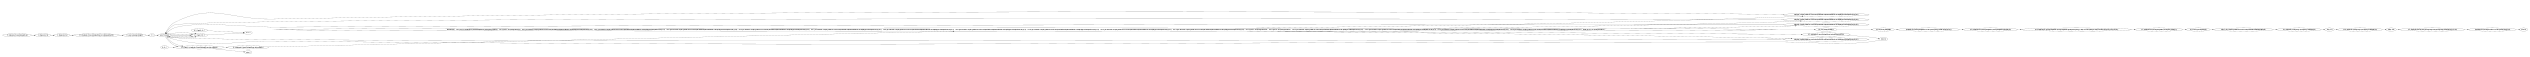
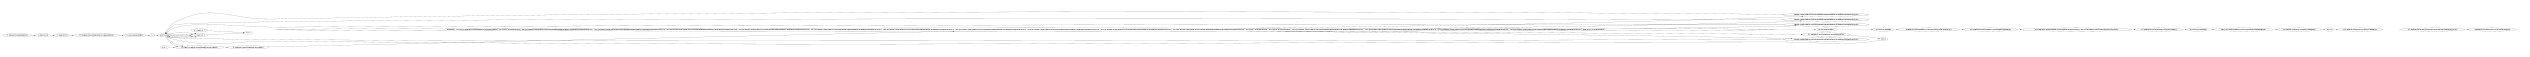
node "$r8[2] = $r10": removed
node "throw $r3": removed
node "return r1": removed
